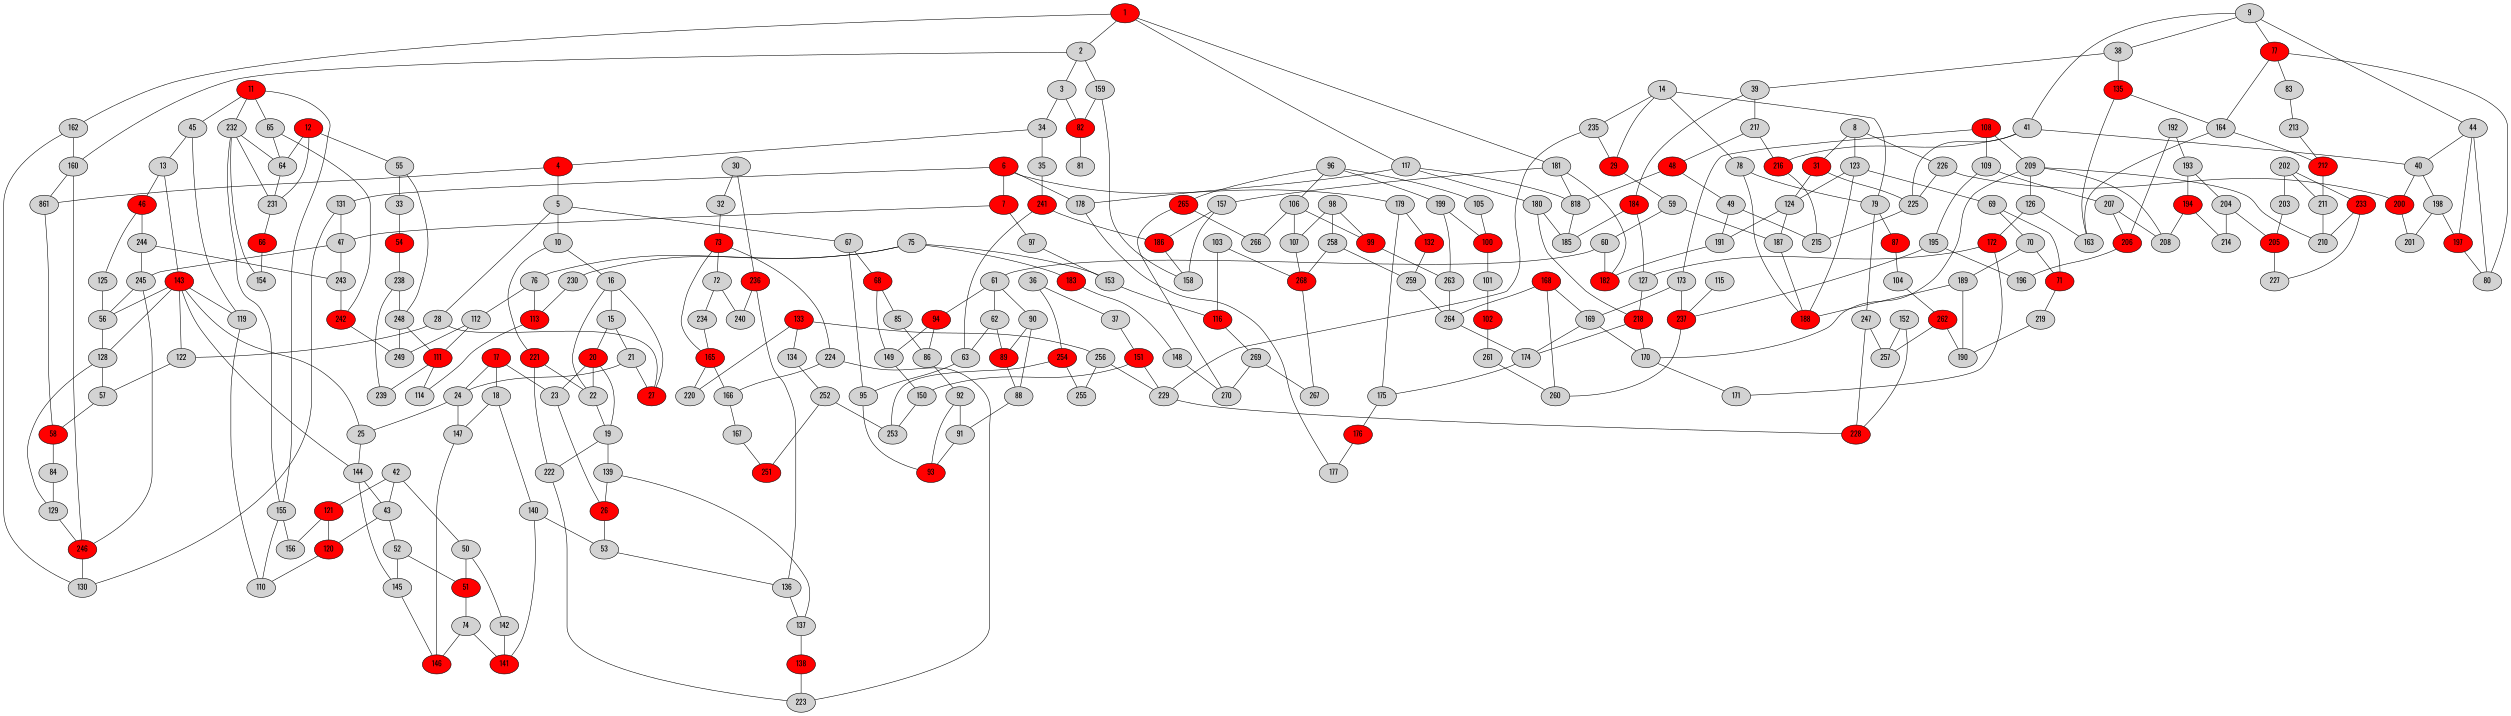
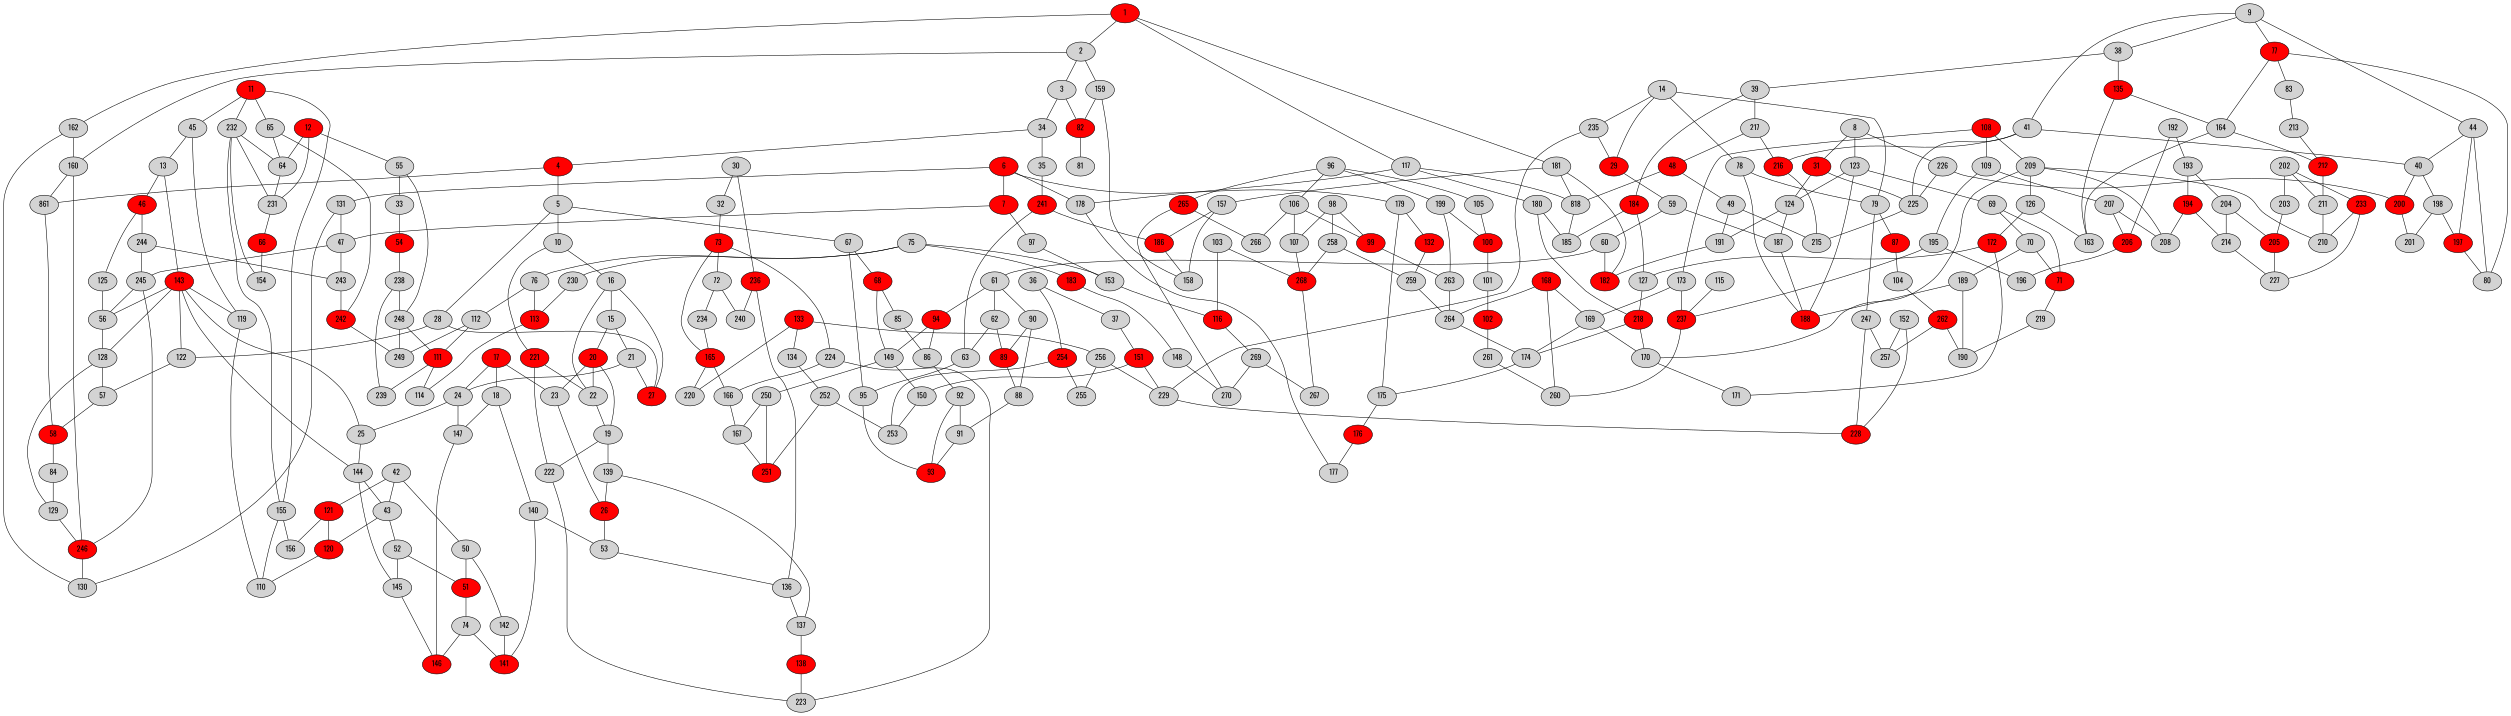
edge "214" -- "227": added
node "250": added
